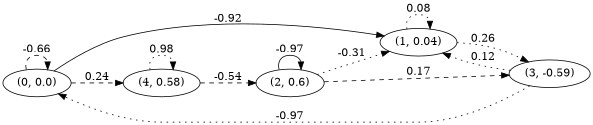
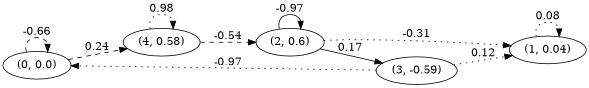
edge "(0, 0.0)" -> "(1, 0.04)": removed, label "-0.92"
edge "(1, 0.04)" -> "(3, -0.59)": removed, label "0.26"
edge "(2, 0.6)" -> "(3, -0.59)": style dashed -> solid
